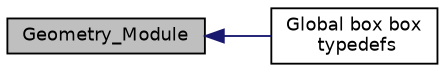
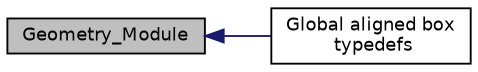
node "Global box box typedefs": label "Global box box typedefs" -> "Global aligned box typedefs"
